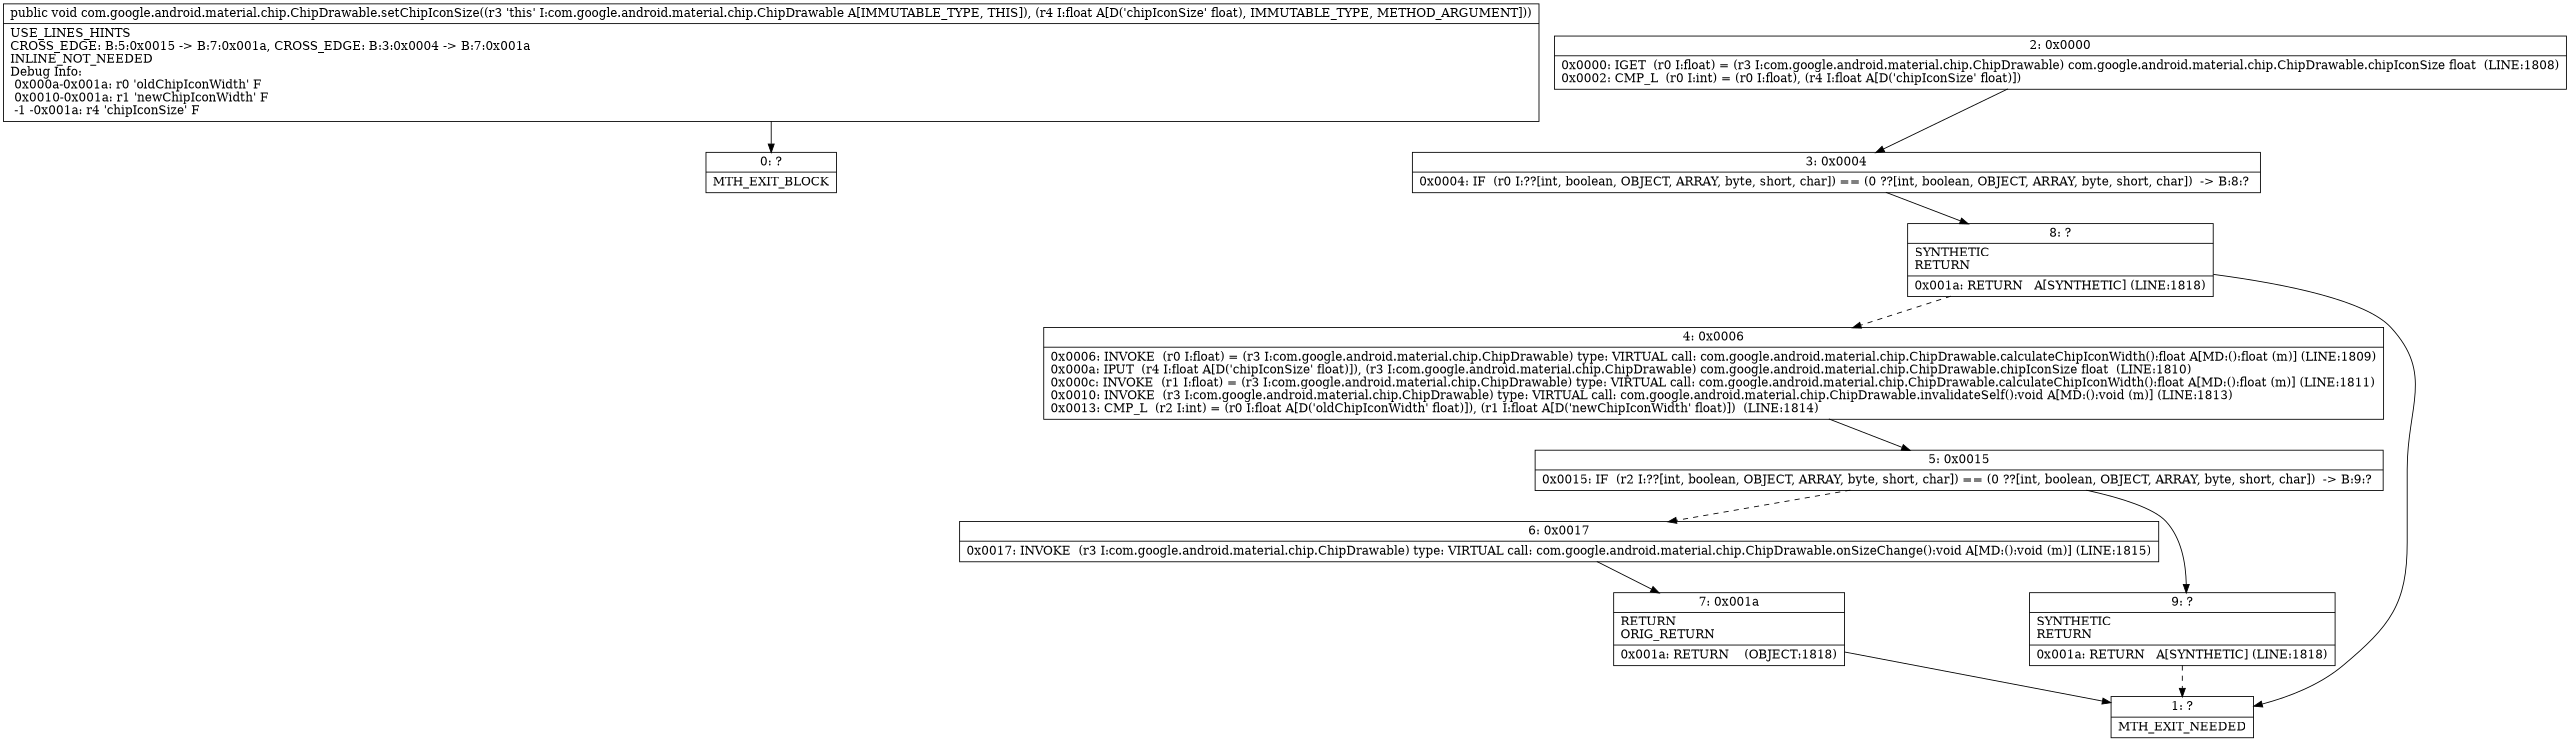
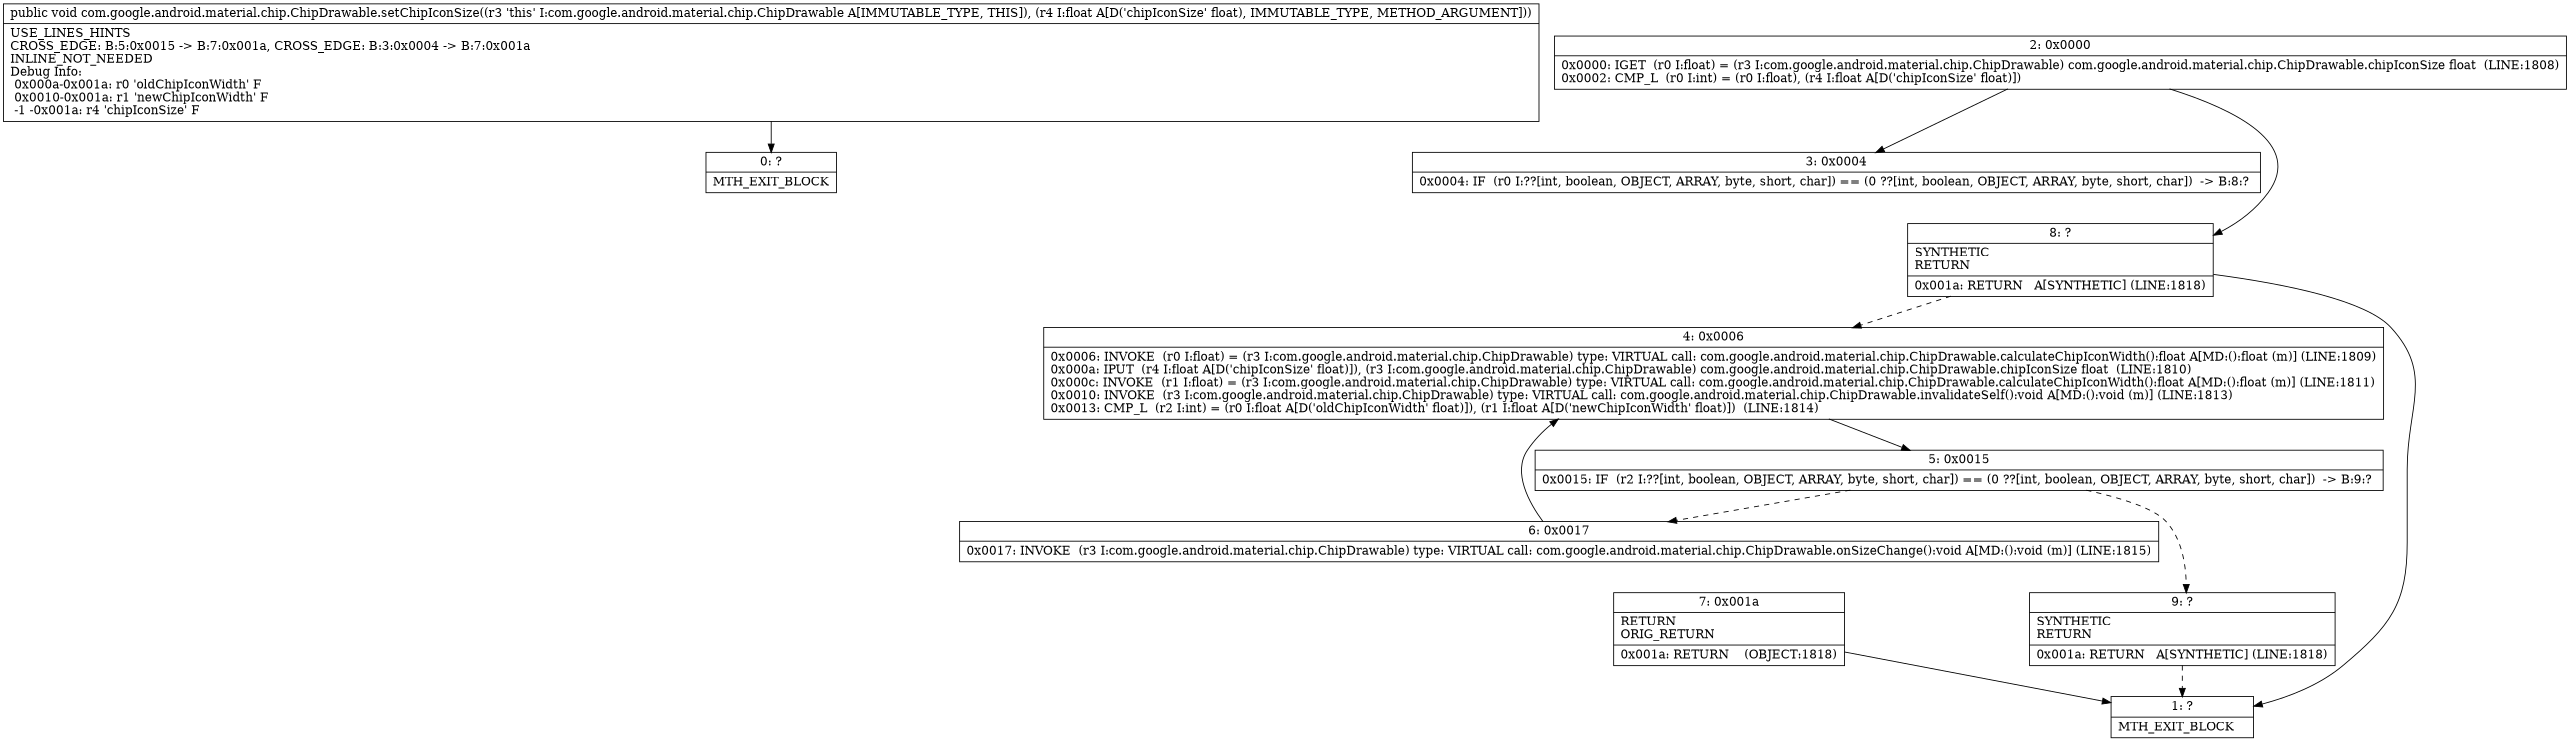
edge "3: 0x0004" -> "8: ?": now "2: 0x0000" -> "8: ?"
edge "5: 0x0015" -> "9: ?": style solid -> dashed
edge "6: 0x0017" -> "7: 0x001a": now "6: 0x0017" -> "4: 0x0006"
node "1: ?": text "MTH_EXIT_NEEDED" -> "MTH_EXIT_BLOCK"
